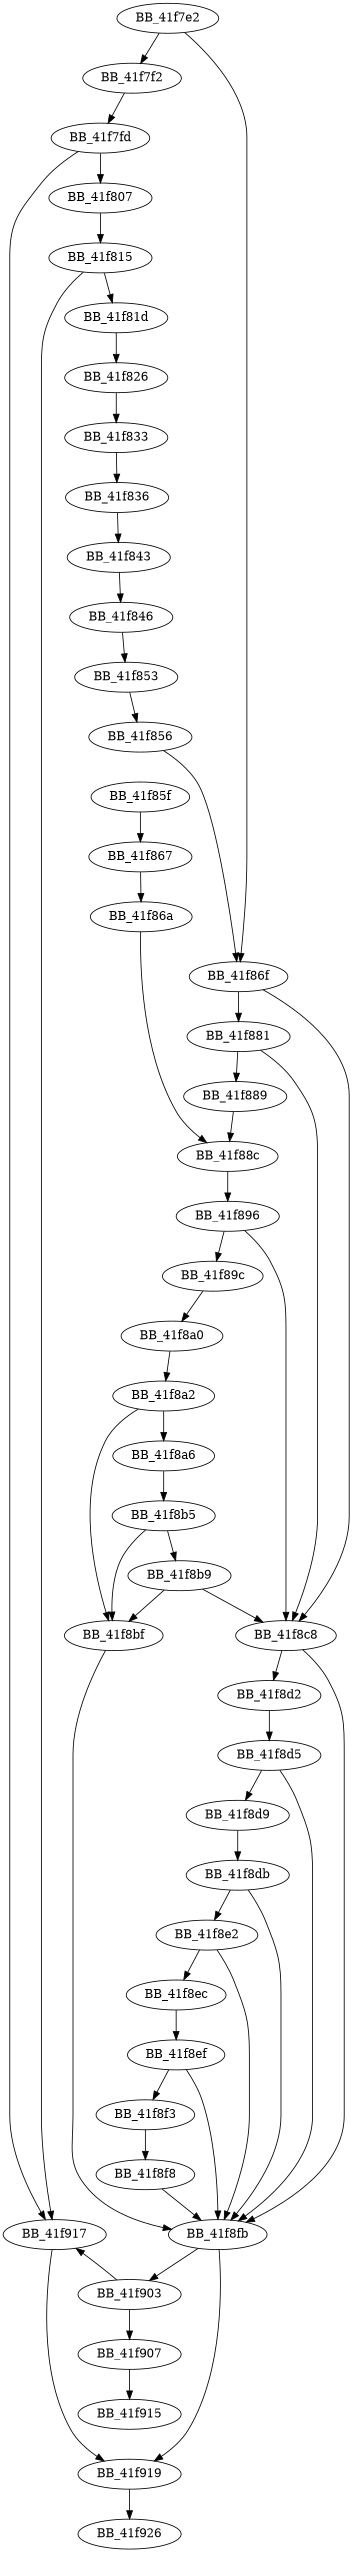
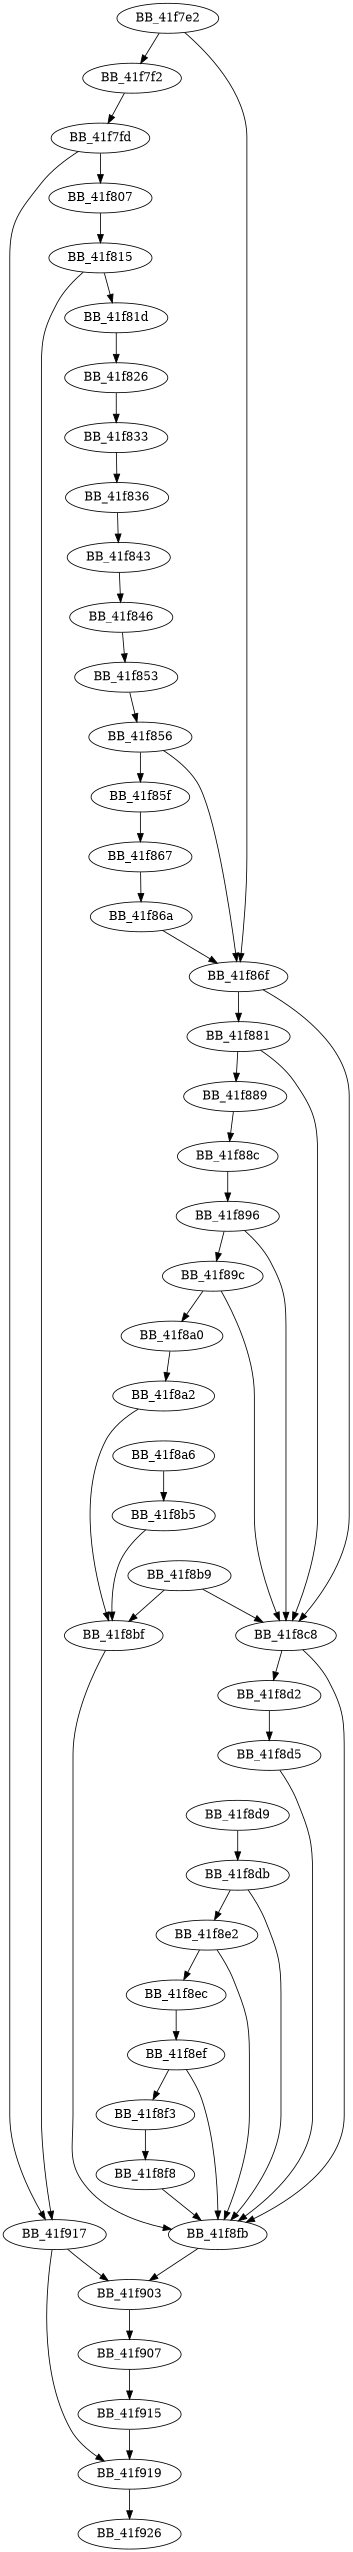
edge "BB_41f856" -> "BB_41f85f": added
edge "BB_41f86a" -> "BB_41f88c": now "BB_41f86a" -> "BB_41f86f"
edge "BB_41f8a2" -> "BB_41f8a6": removed
edge "BB_41f89c" -> "BB_41f8c8": added
edge "BB_41f8b5" -> "BB_41f8b9": removed
edge "BB_41f8d5" -> "BB_41f8d9": removed
edge "BB_41f903" -> "BB_41f917": reversed
edge "BB_41f8fb" -> "BB_41f919": now "BB_41f915" -> "BB_41f919"
